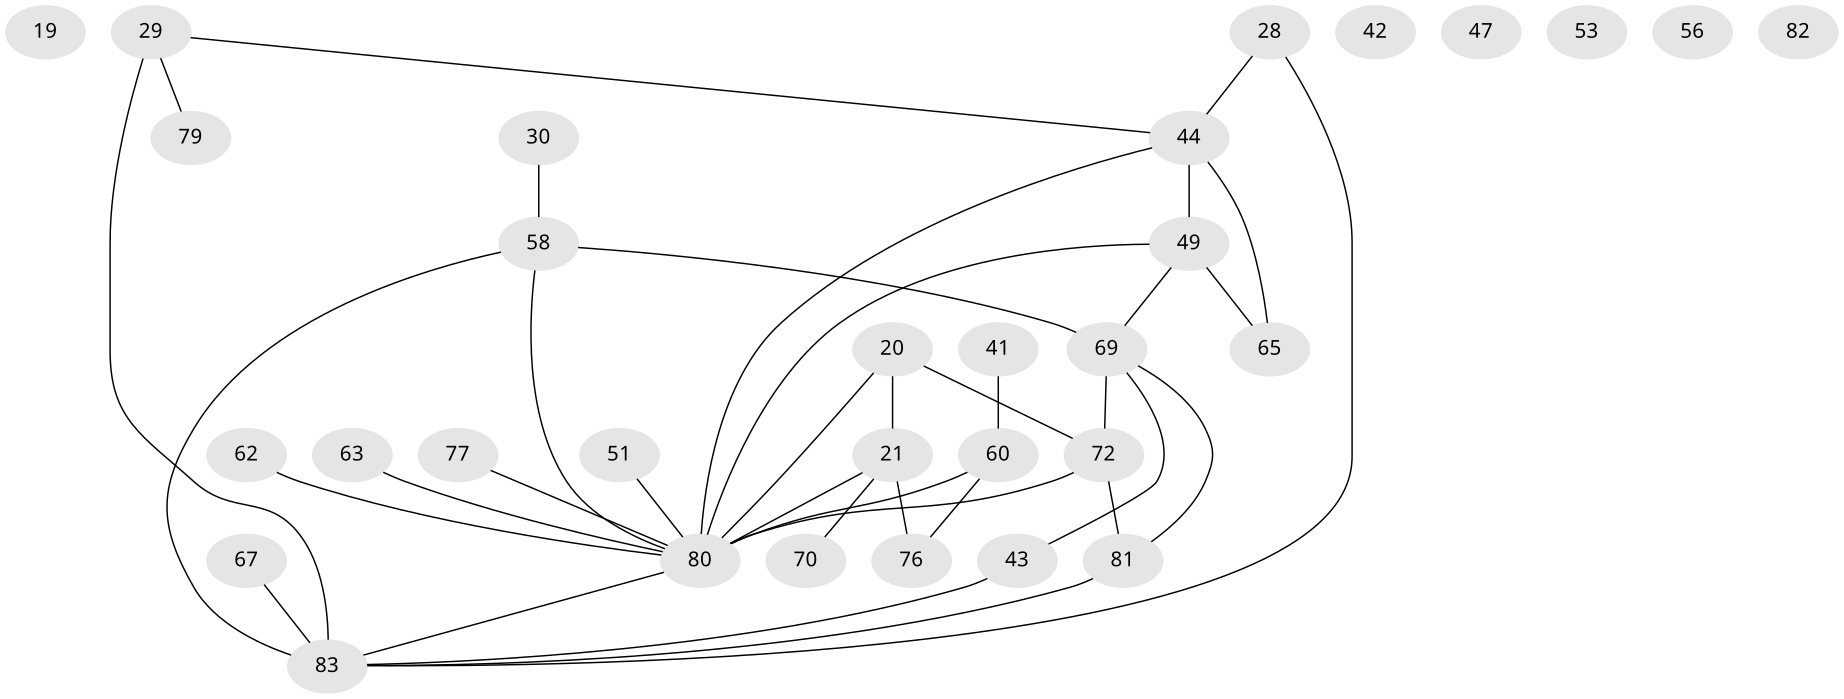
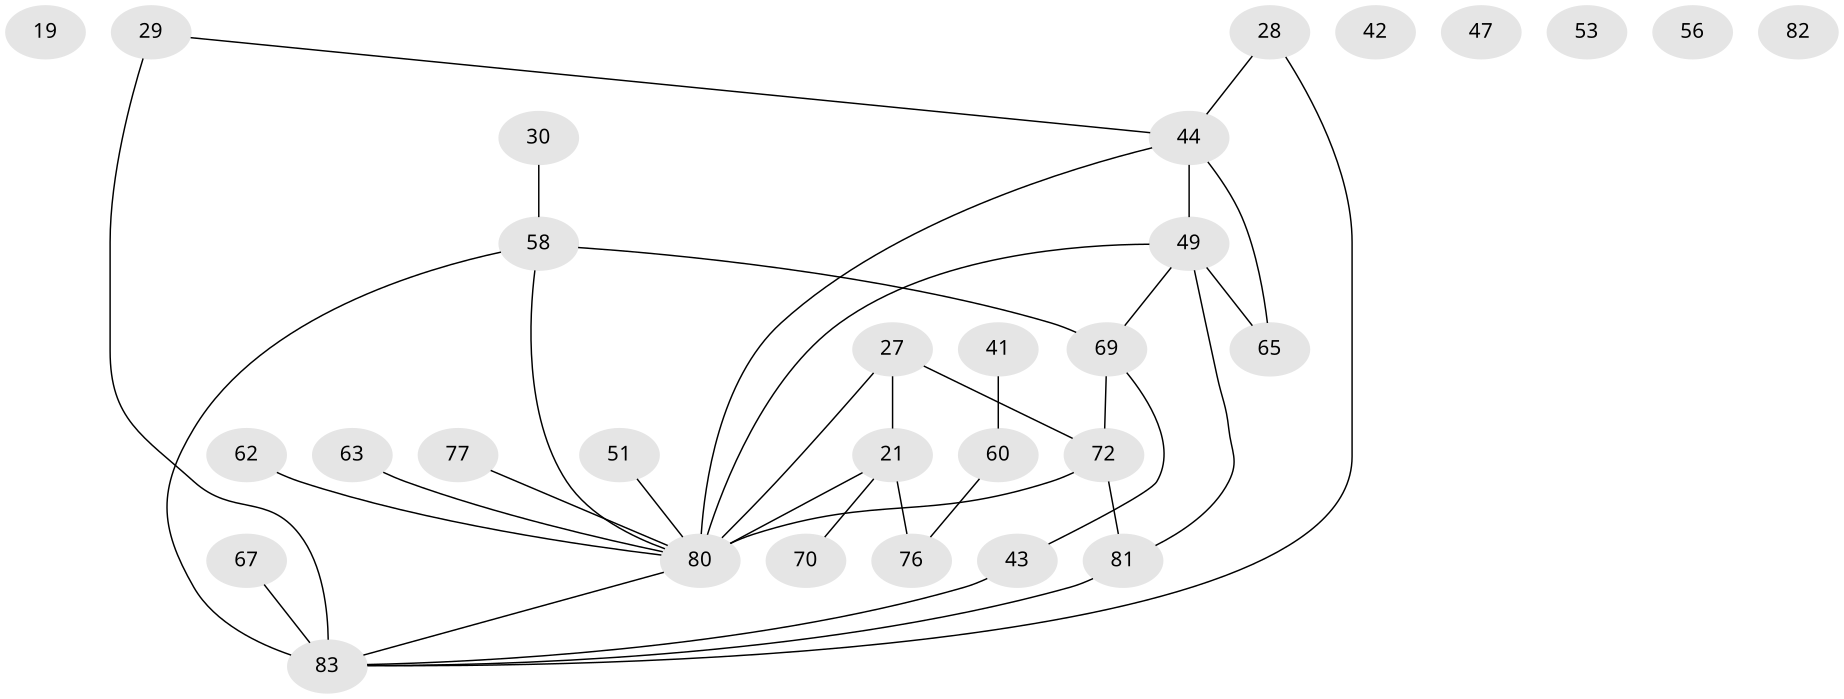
node "79": removed
node "20": label "20" -> "27"
edge "69" -- "81": now "49" -- "81"
edge "60" -- "80": removed
